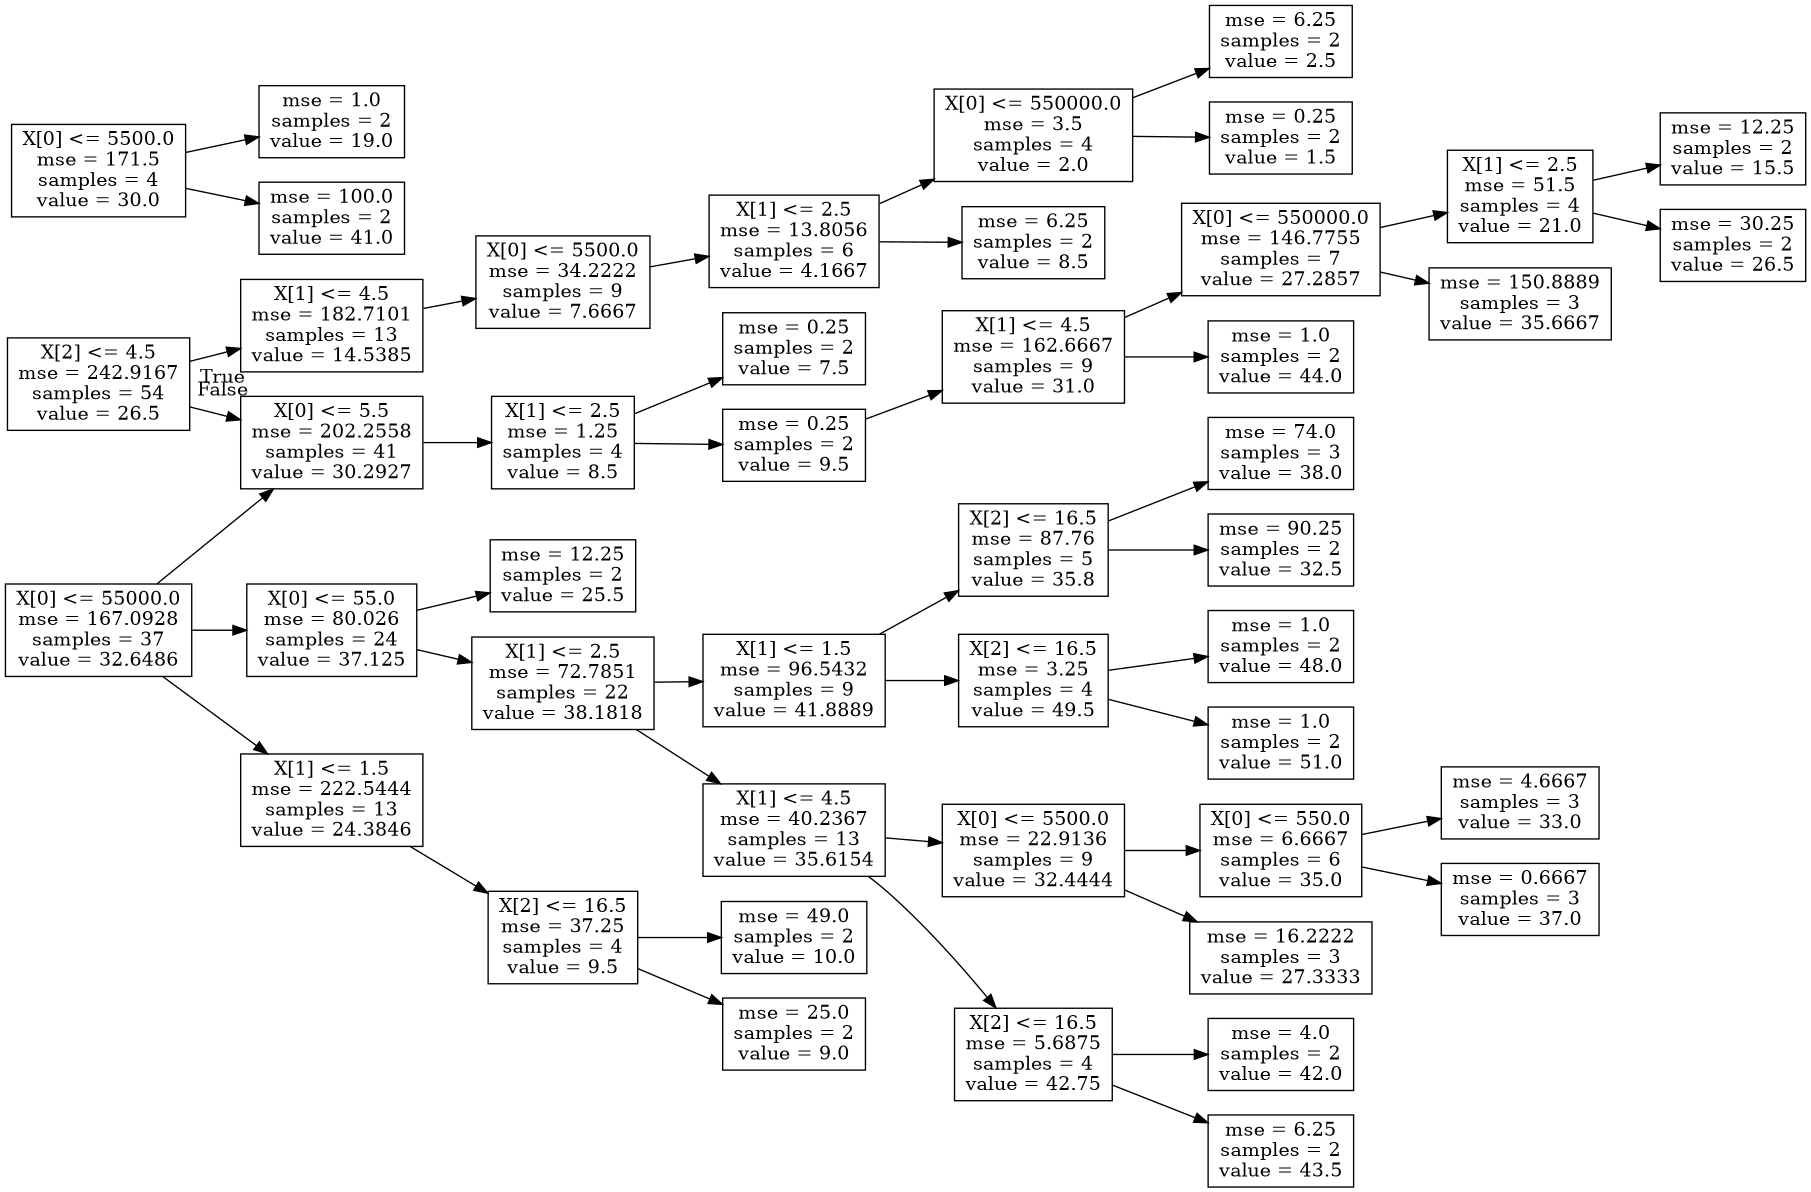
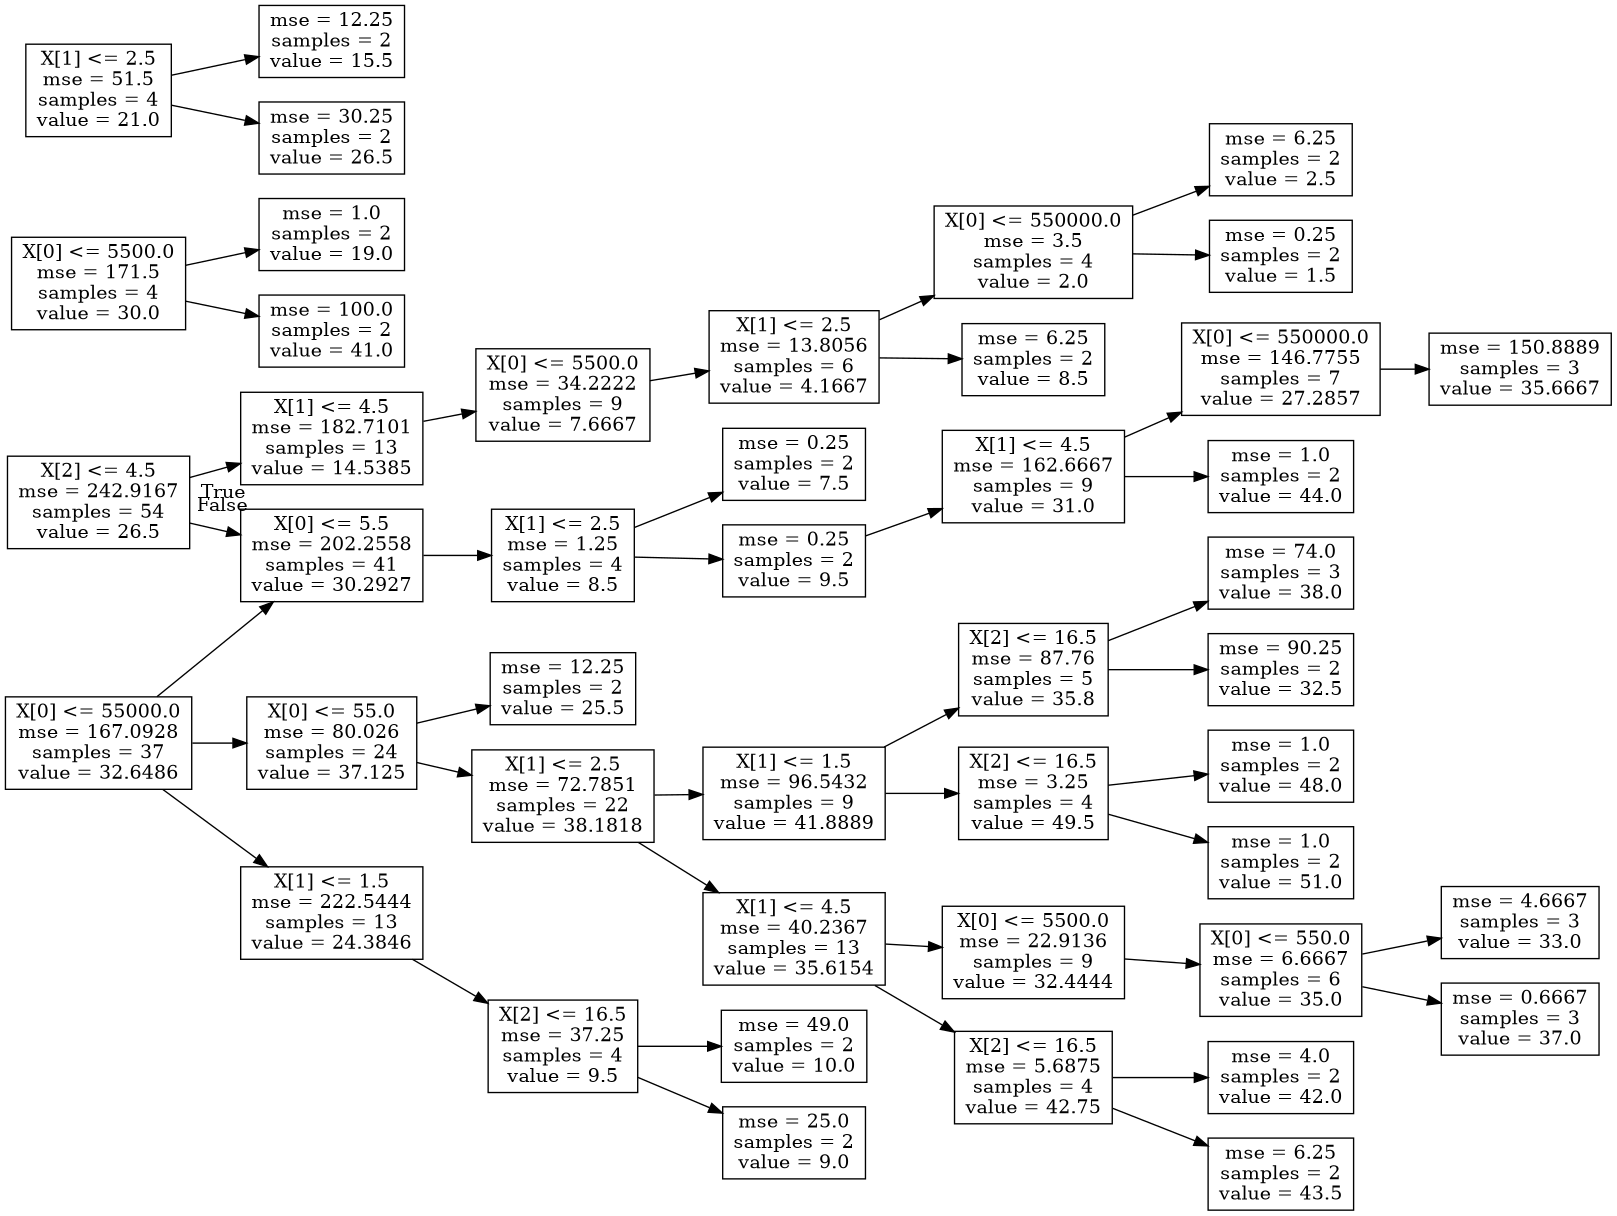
edge "X[0] <= 550000.0 mse = 146.7755 samples = 7 value = 27.2857" -> "X[1] <= 2.5 mse = 51.5 samples = 4 value = 21.0": removed
node "mse = 16.2222 samples = 3 value = 27.3333": removed
